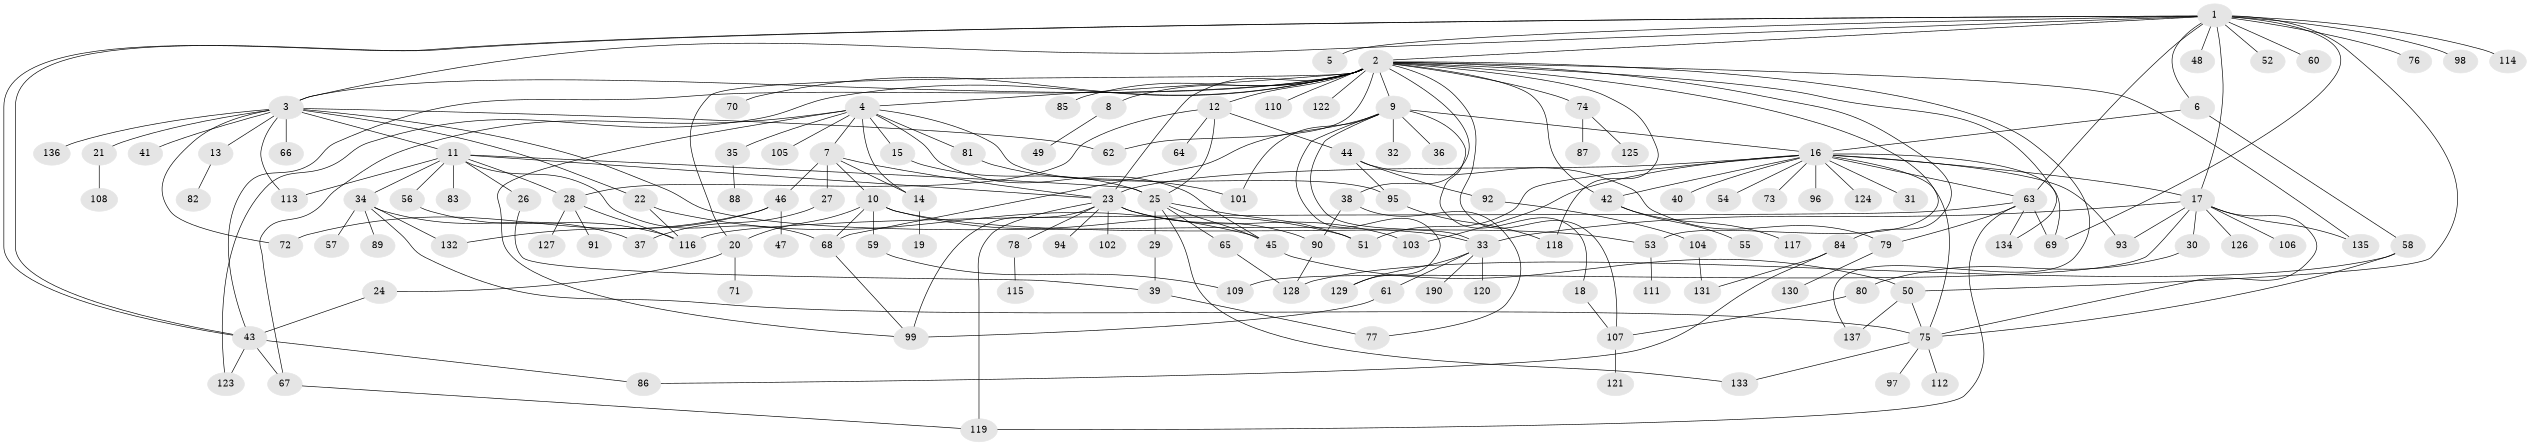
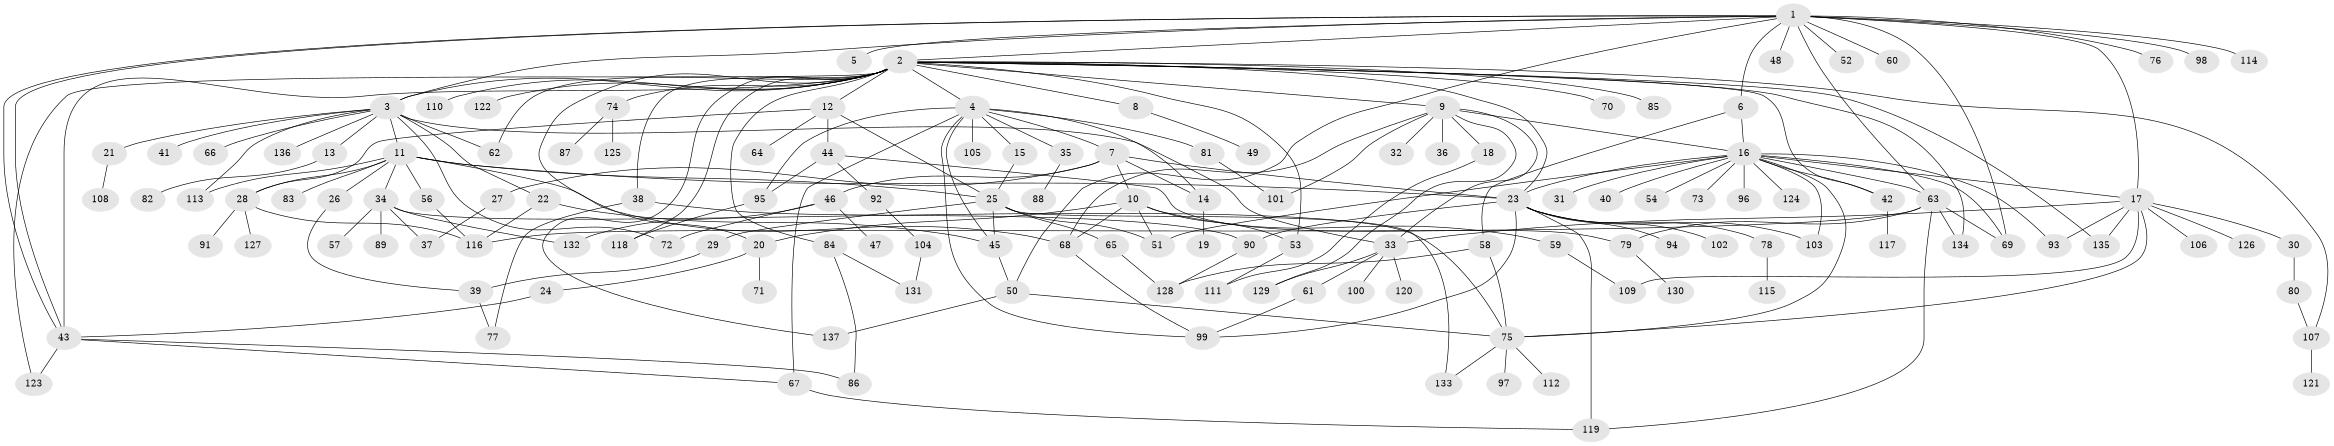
node "55": removed
node "190": label "190" -> "100"
edge "18" -- "107": now "18" -- "111"
